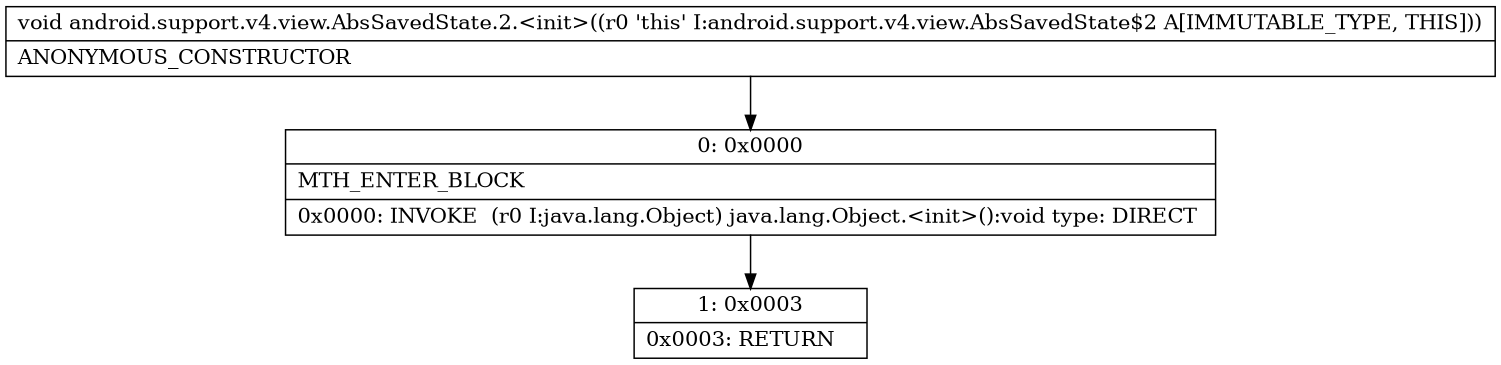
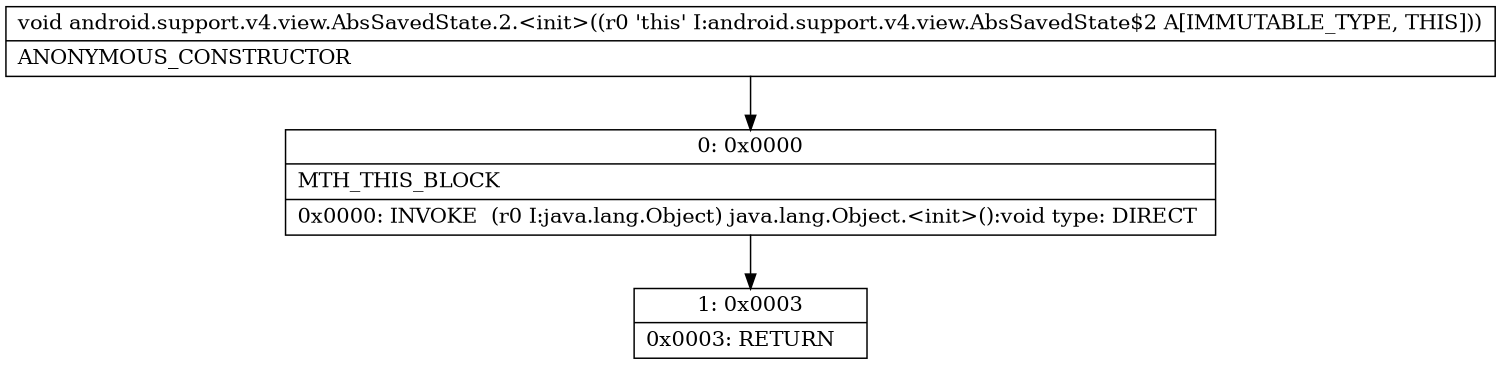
node "0: 0x0000": text "MTH_ENTER_BLOCK" -> "MTH_THIS_BLOCK"
